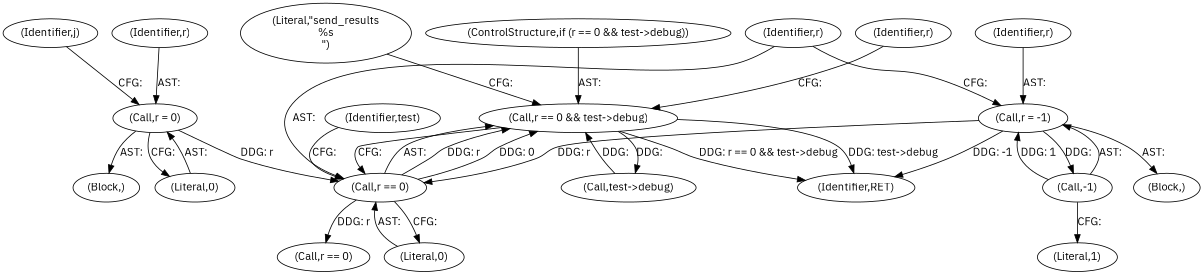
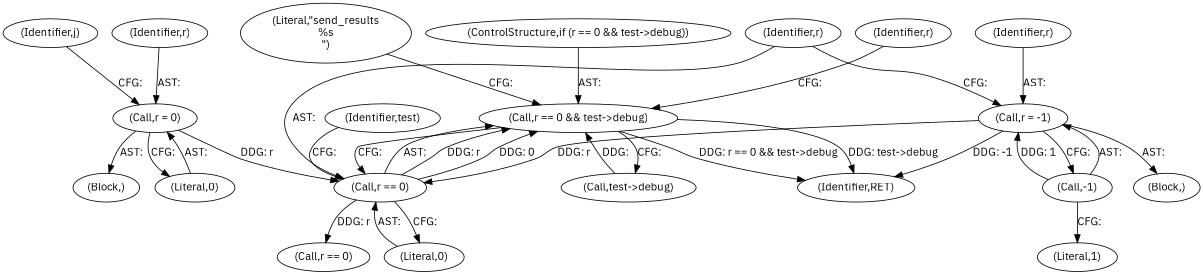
edge "(Call,r == 0 && test->debug)" -> "(Call,test->debug)": label "DDG: " -> "CFG: "
edge "(Call,r = -1)" -> "(Call,-1)": label "DDG: " -> "CFG: "
